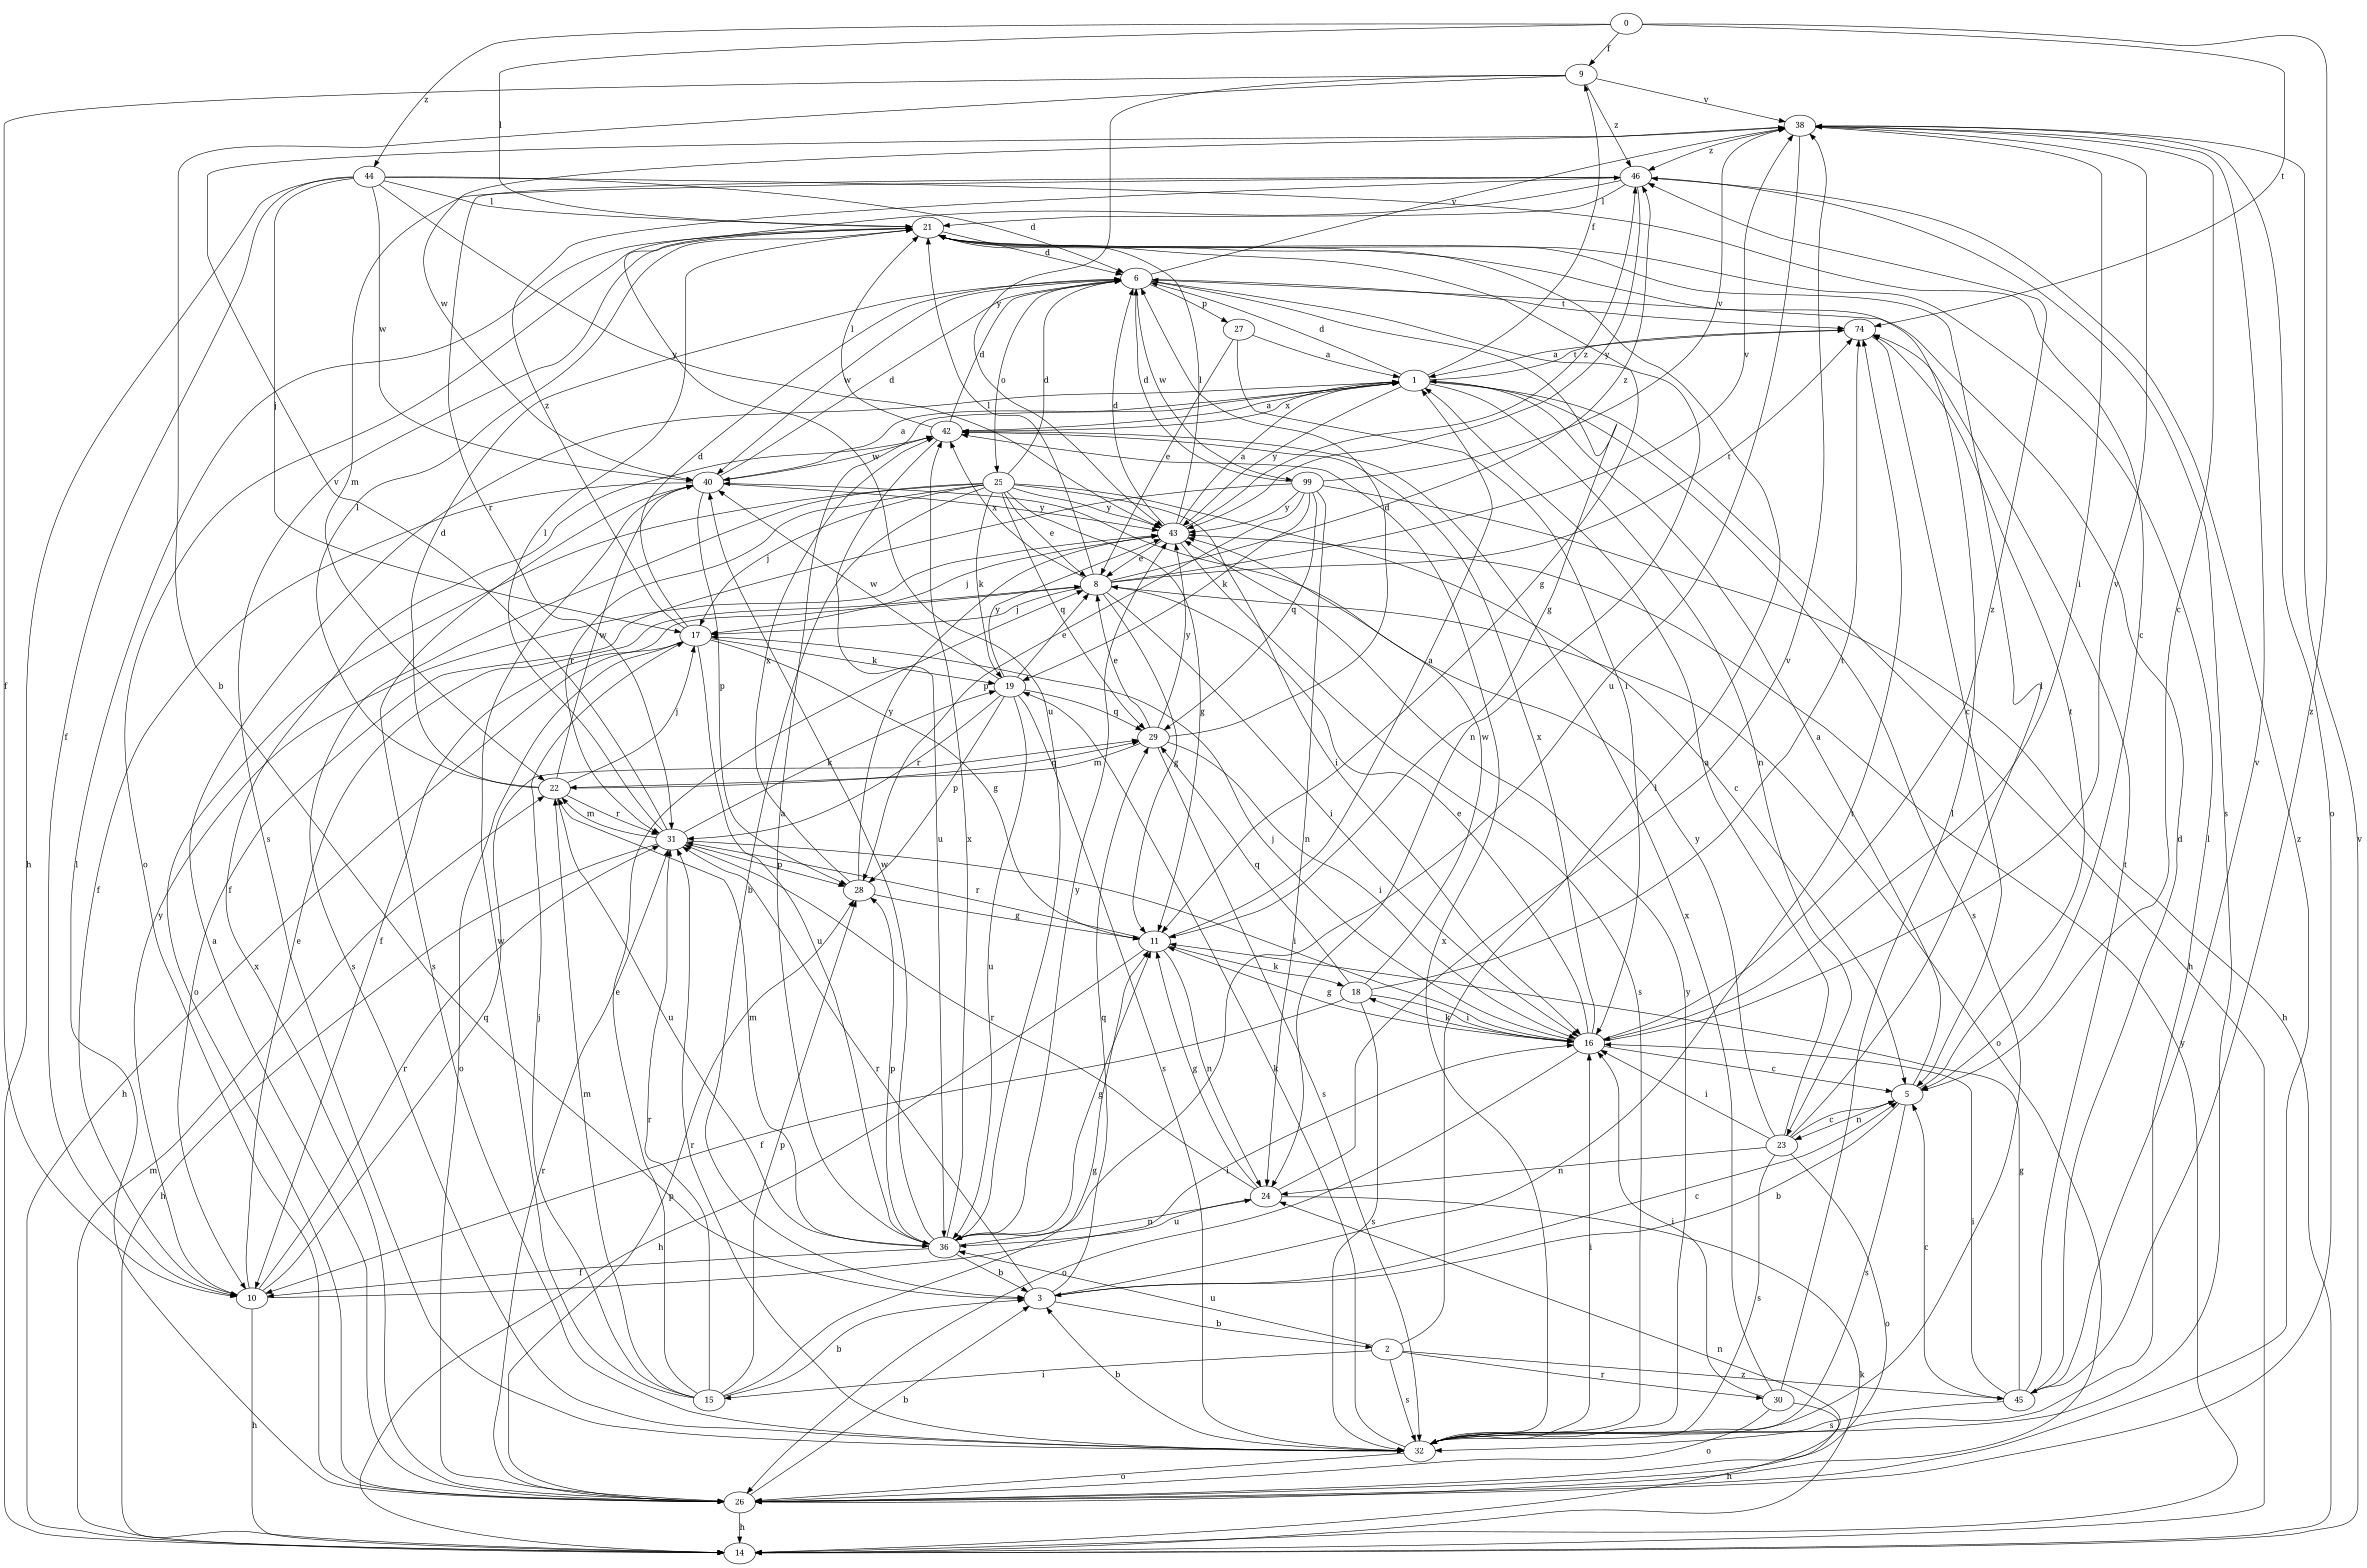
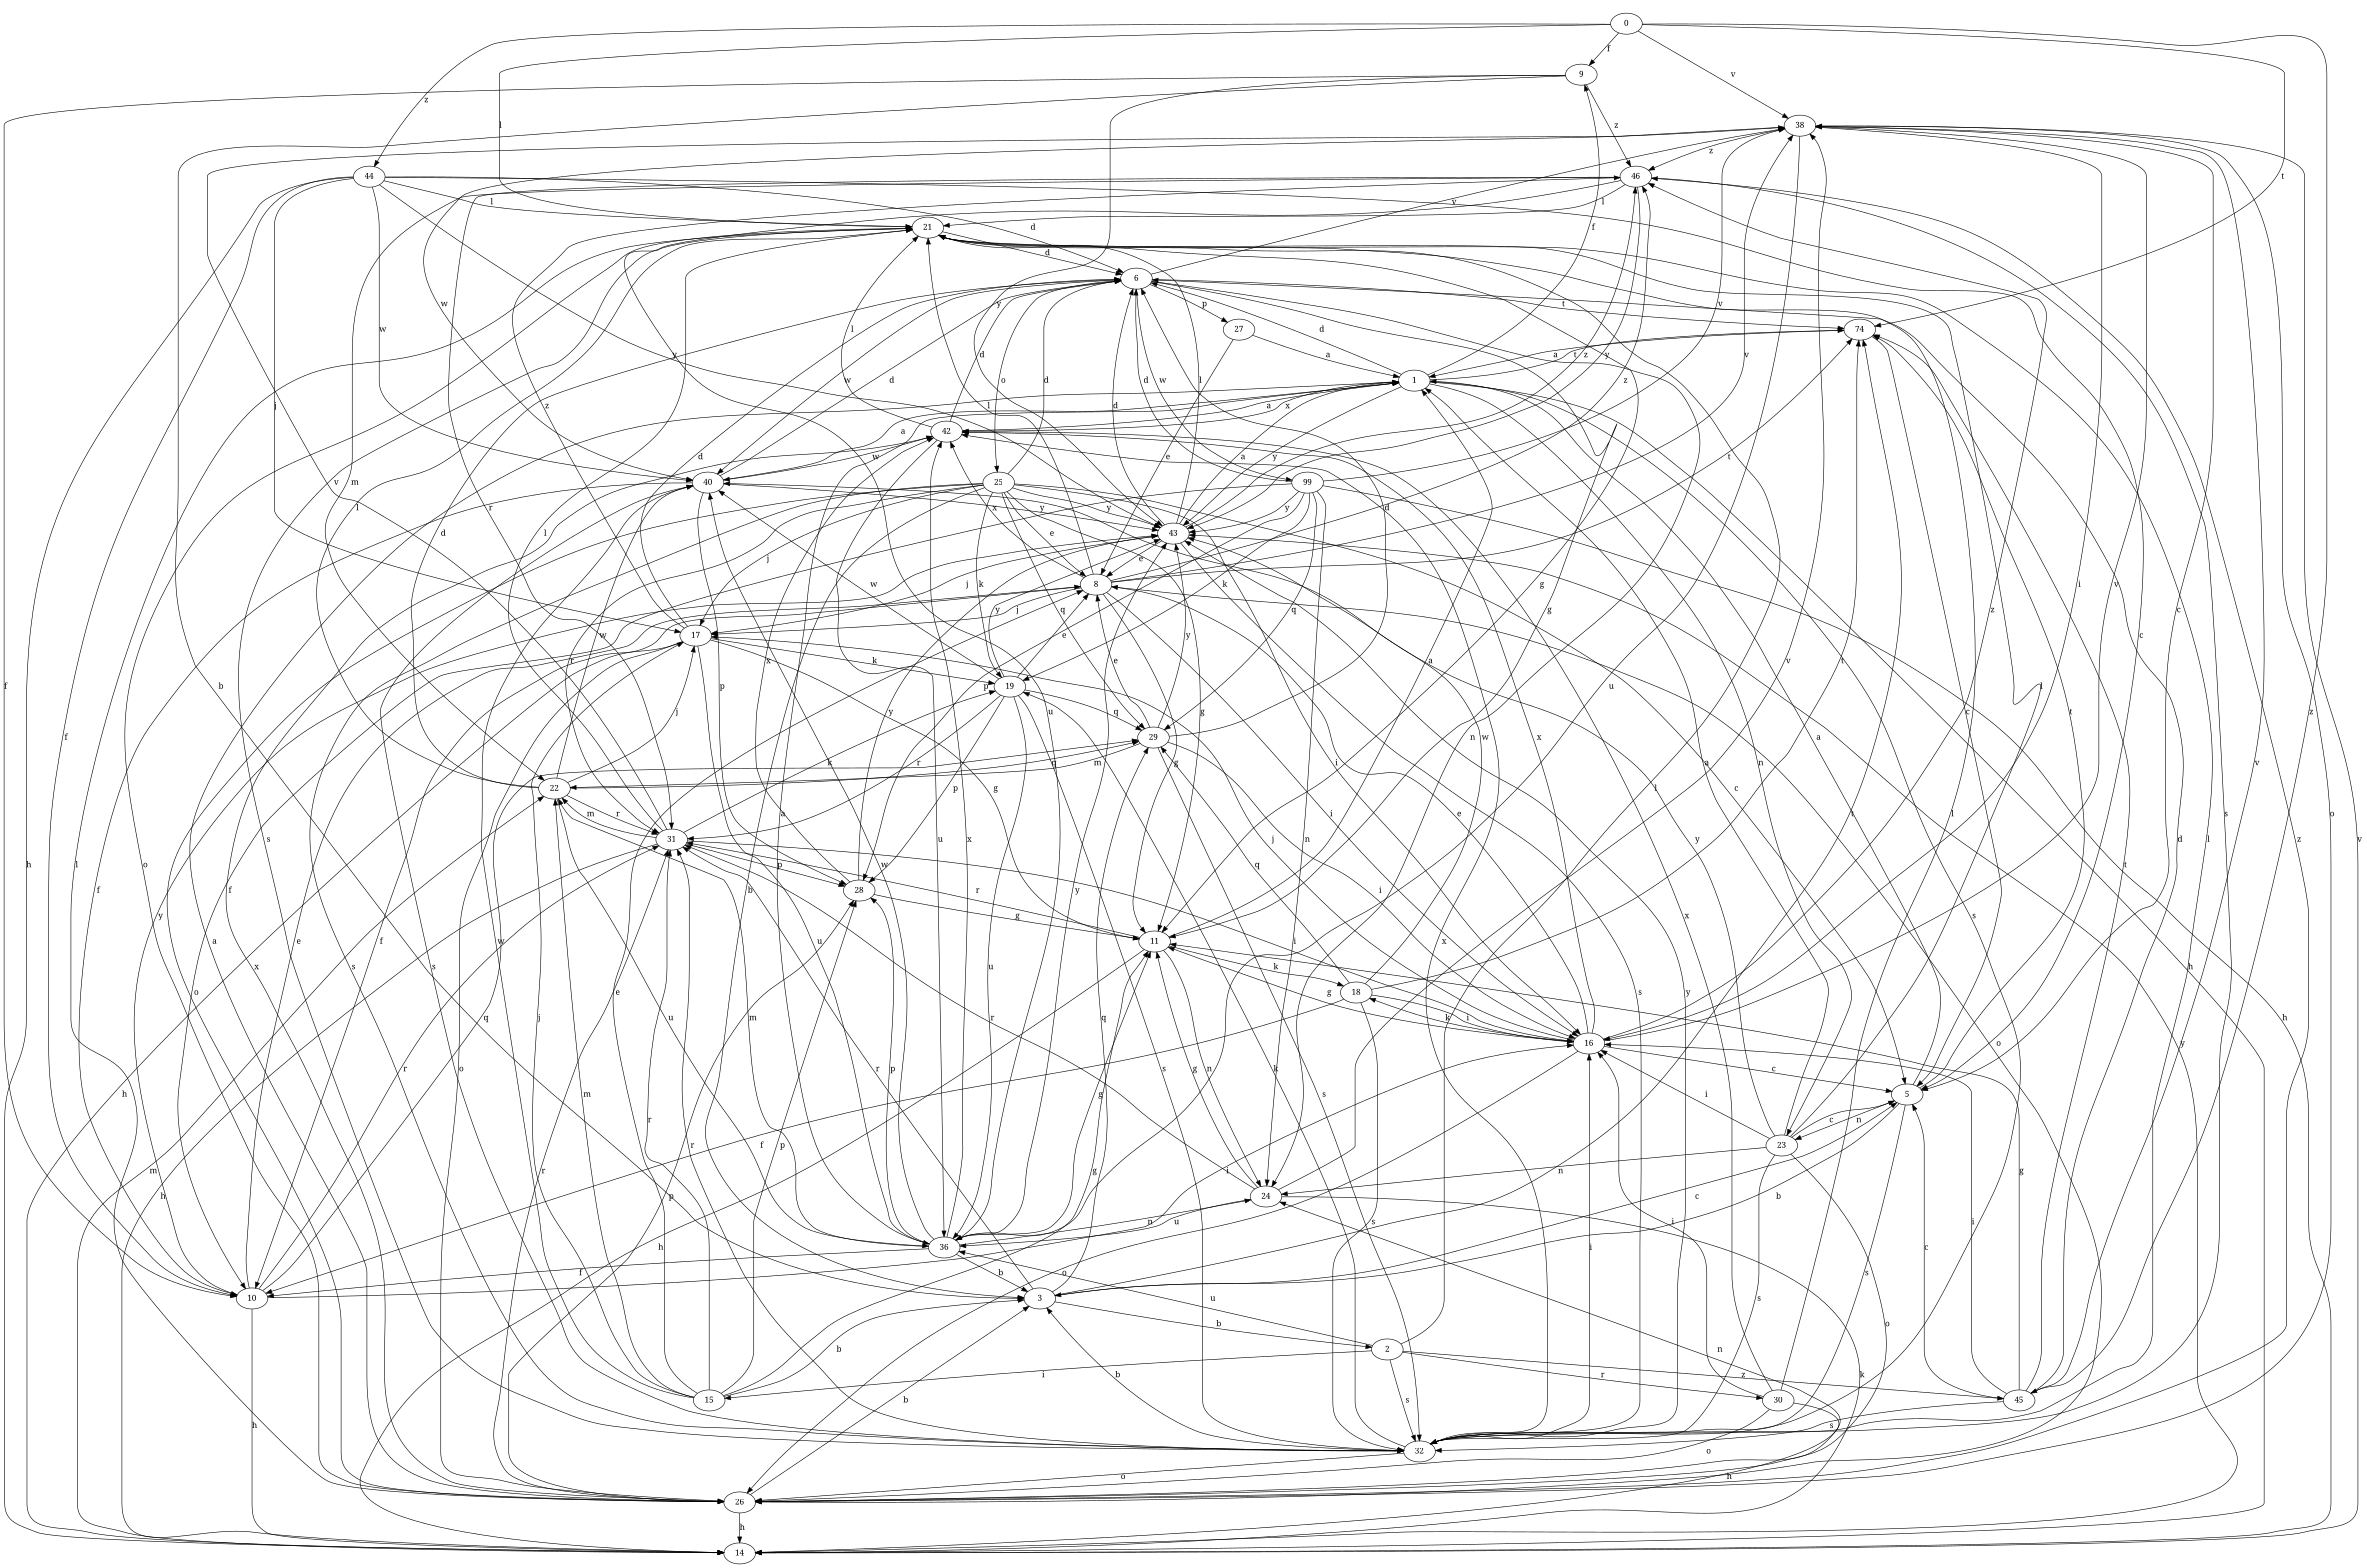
edge "9" -> "38": now "0" -> "38"
edge "27" -> "16": removed, label "i"
